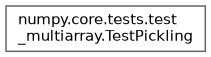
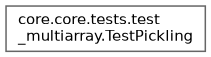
node "numpy.core.tests.test _multiarray.TestPickling": label "numpy.core.tests.test _multiarray.TestPickling" -> "core.core.tests.test _multiarray.TestPickling"
